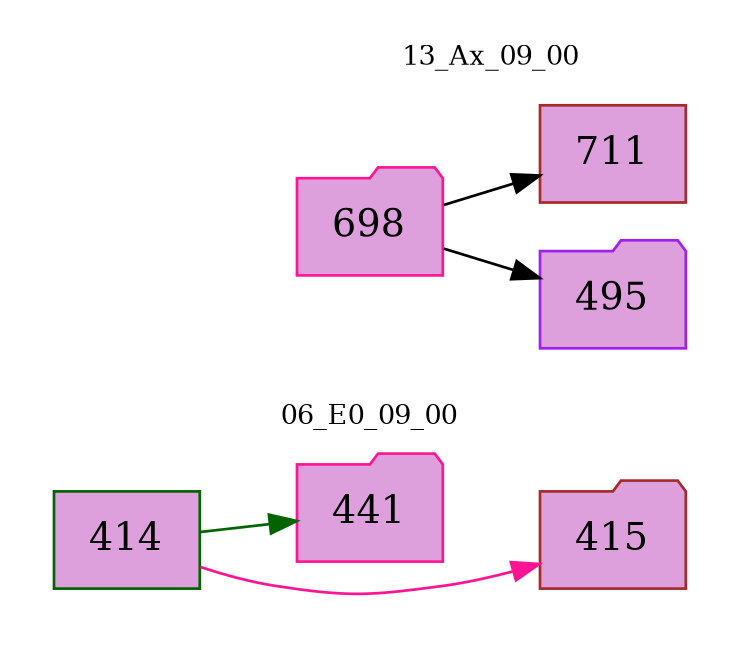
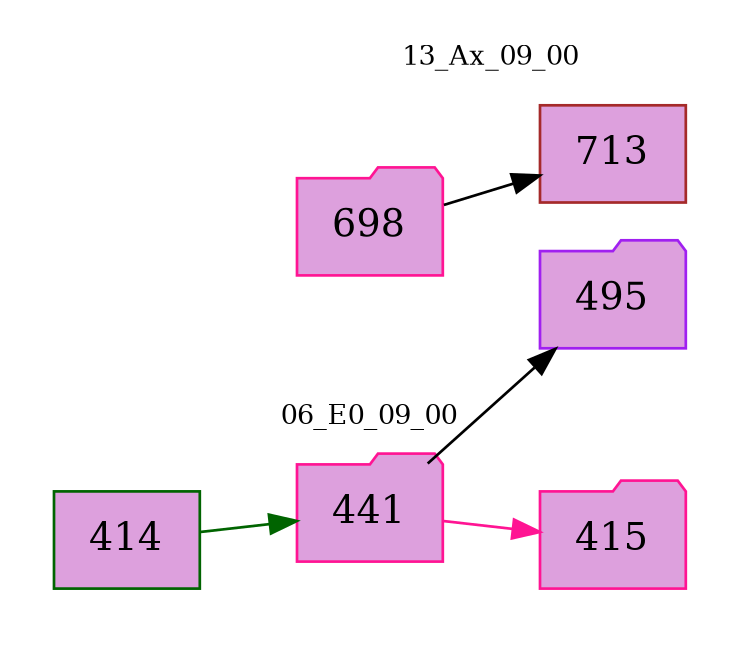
node "711": label "711" -> "713"
edge "698" -> "495": now "441" -> "495"
node "415": color brown -> deeppink
edge "414" -> "415": now "441" -> "415"
